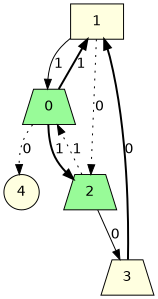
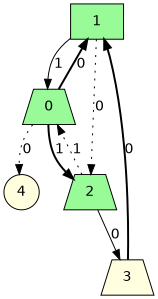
node "1": fillcolor lightyellow -> palegreen
edge "0" -> "1": label "1" -> "0"
